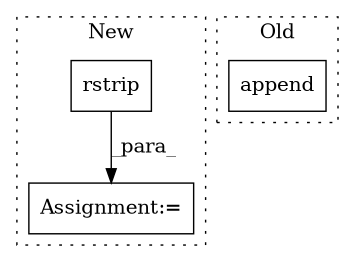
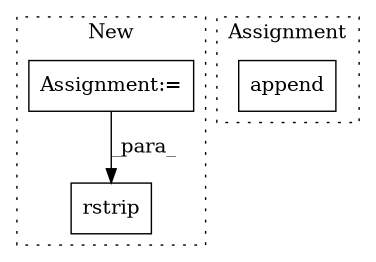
cluster "Old": label "Old" -> "Assignment"
edge "rstrip" -> "Assignment:=": reversed
